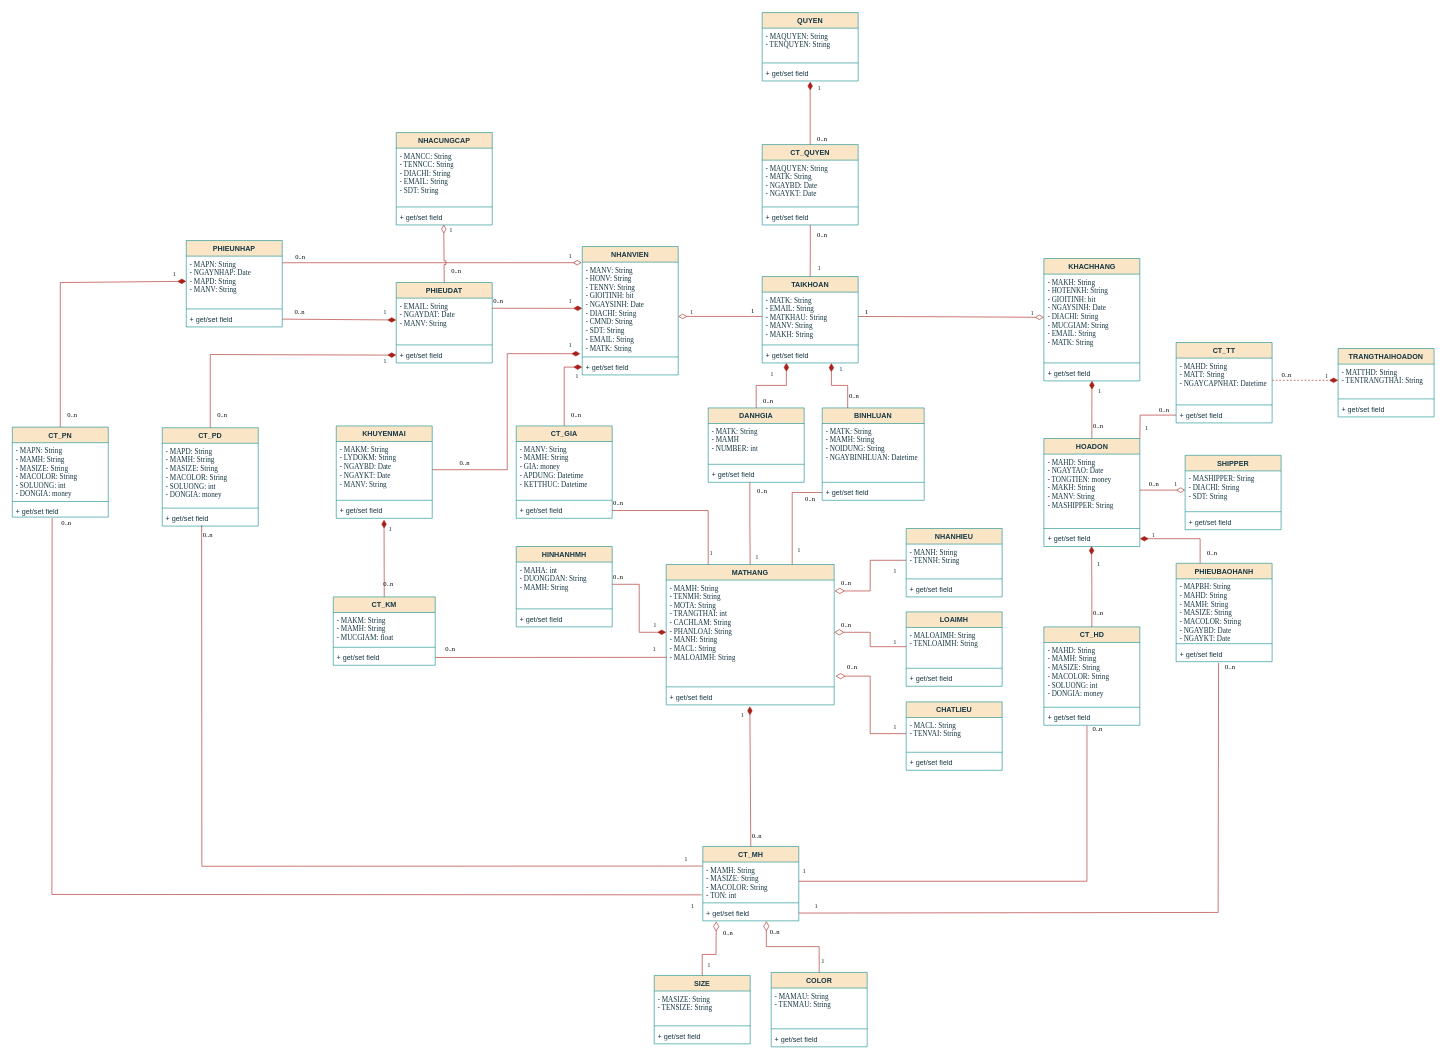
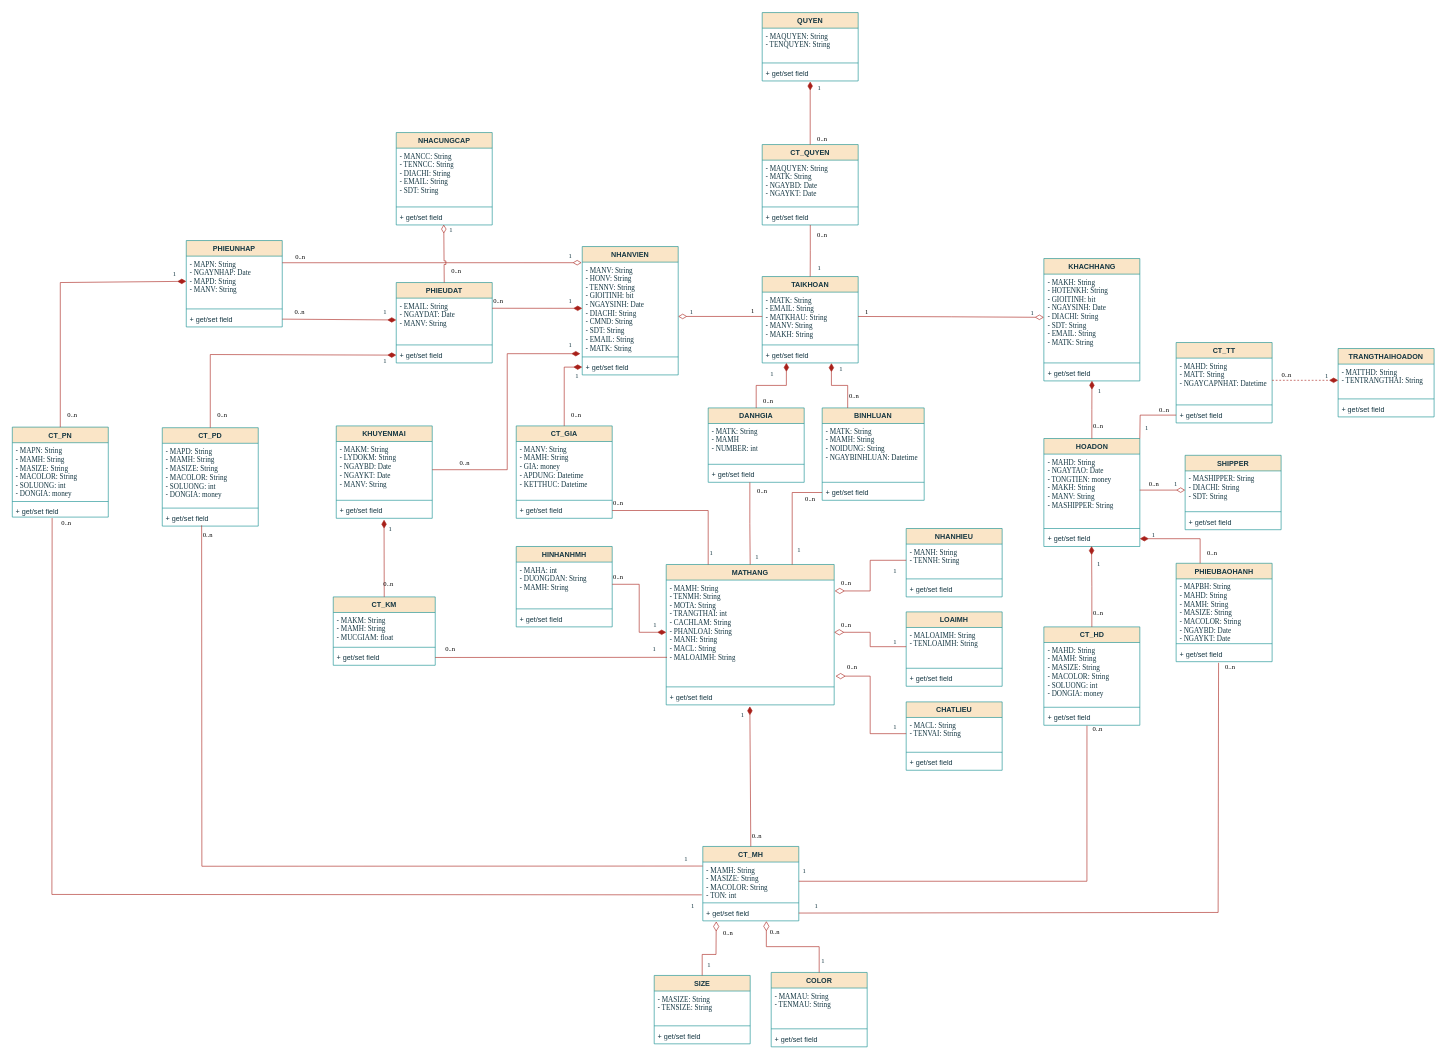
node "- MAKH: String - HOTENKH: String - GIOITINH: bit - NGAYSINH: Date - DIACHI: String - MUCGIAM: String - EMAIL: String - MATK: String": label "- MAKH: String - HOTENKH: String - GIOITINH: bit - NGAYSINH: Date - DIACHI: String - MUCGIAM: String - EMAIL: String - MATK: String" -> "- MAKH: String - HOTENKH: String - GIOITINH: bit - NGAYSINH: Date - DIACHI: String - SDT: String - EMAIL: String - MATK: String"
